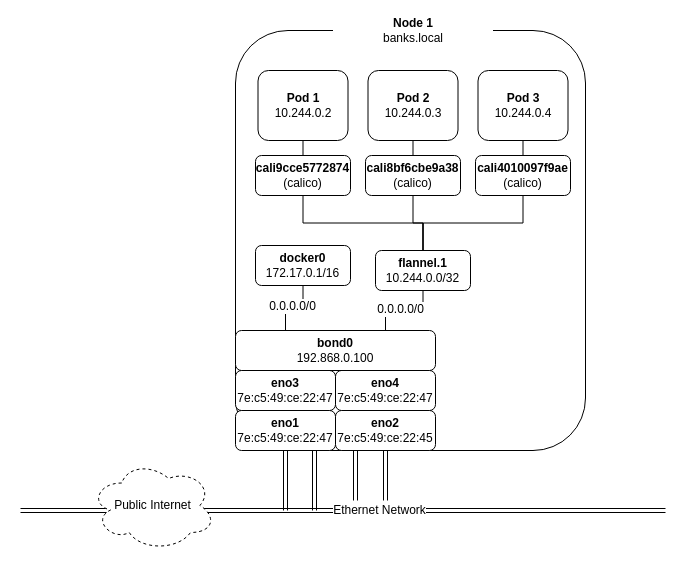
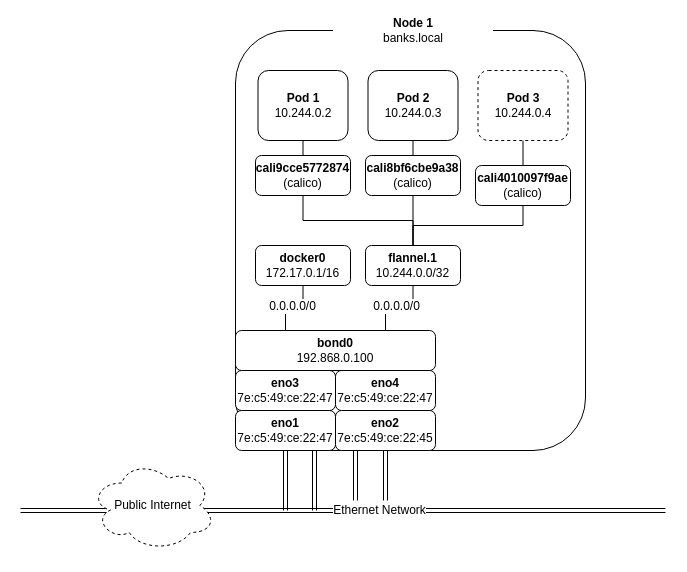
node "Pod 3 10.244.0.4": style solid -> dashed
node "cali4010097f9ae (calico)": moved (523, 176) -> (523, 186)
node "flannel.1 10.244.0.0/32": moved (423, 271) -> (413, 266)
